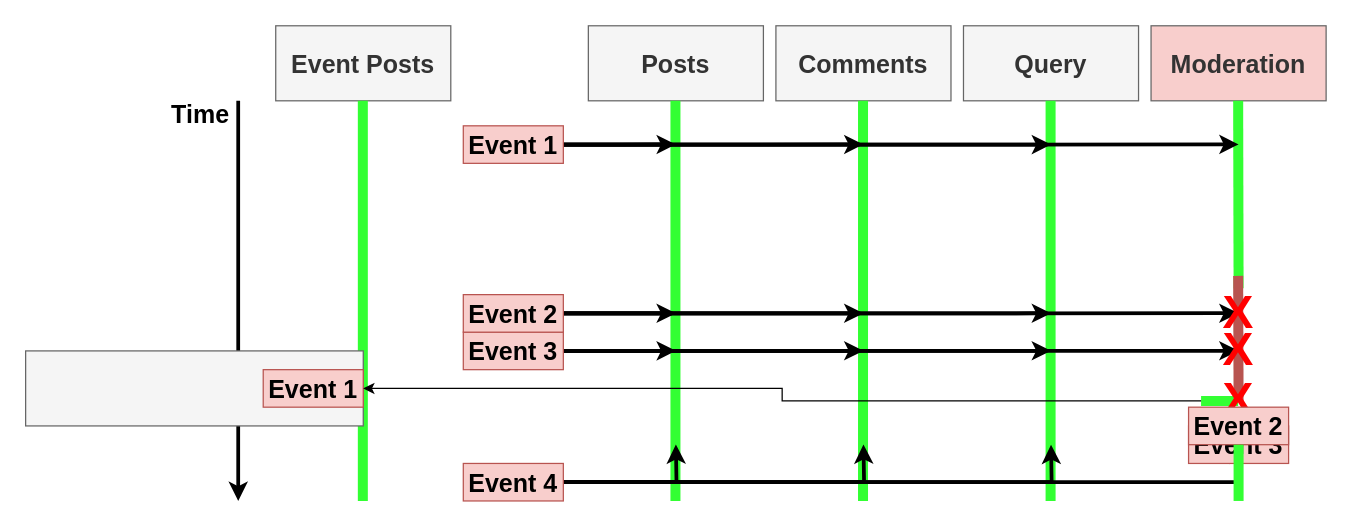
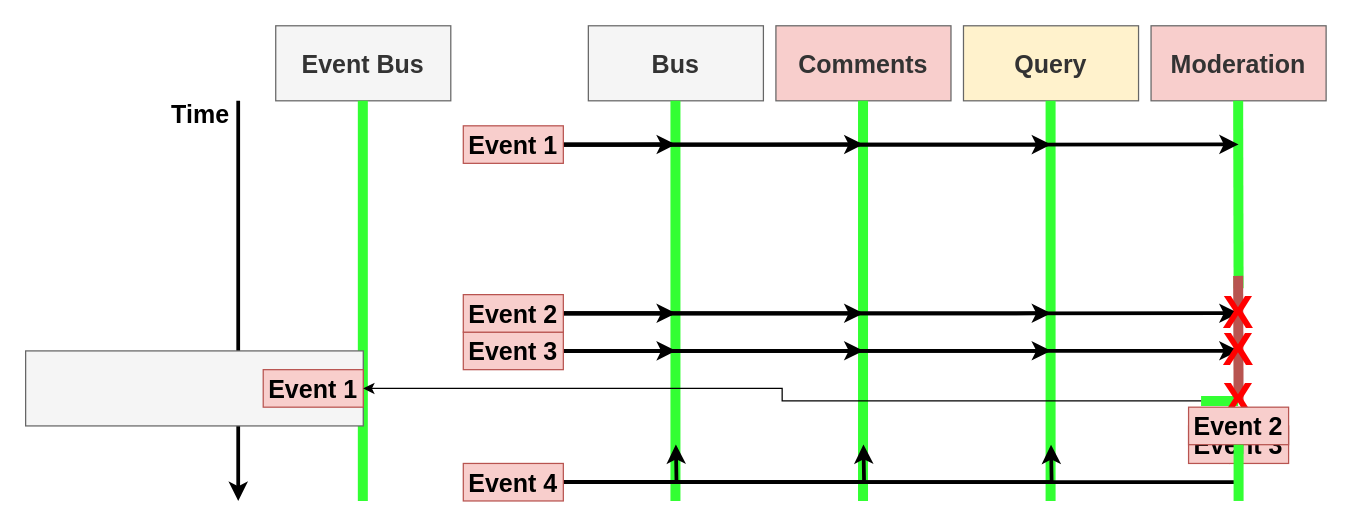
node "Event Posts": label "Event Posts" -> "Event Bus"
node "Posts": label "Posts" -> "Bus"
node "Comments": fillcolor #f5f5f5 -> #f8cecc
node "Query": fillcolor #f5f5f5 -> #fff2cc
